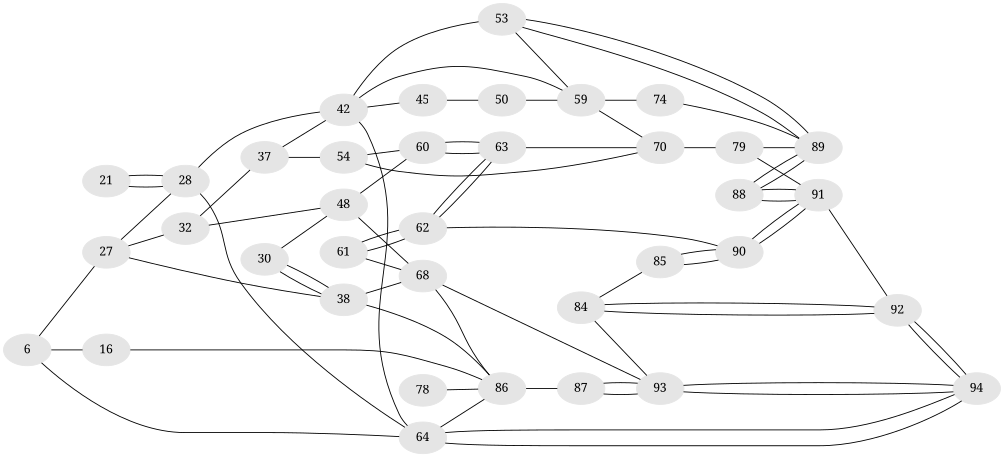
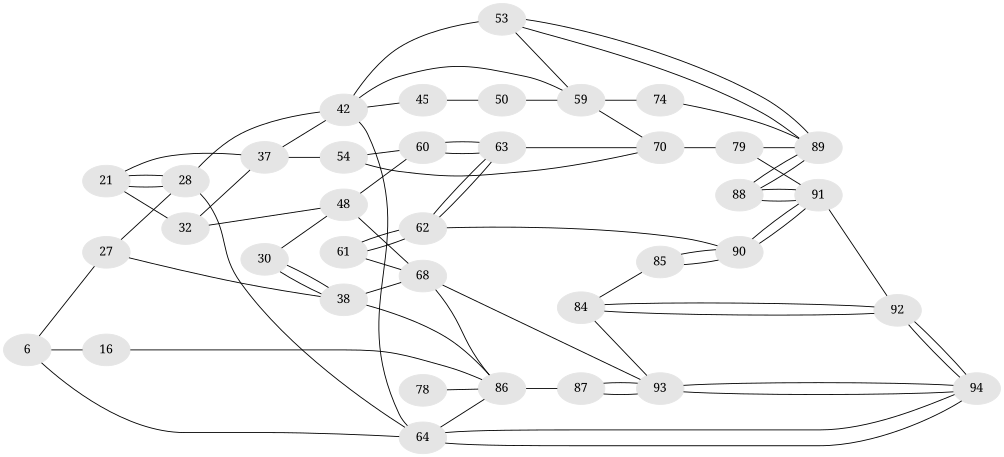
edge "37" -- "21": added
edge "32" -- "27": now "32" -- "21"
